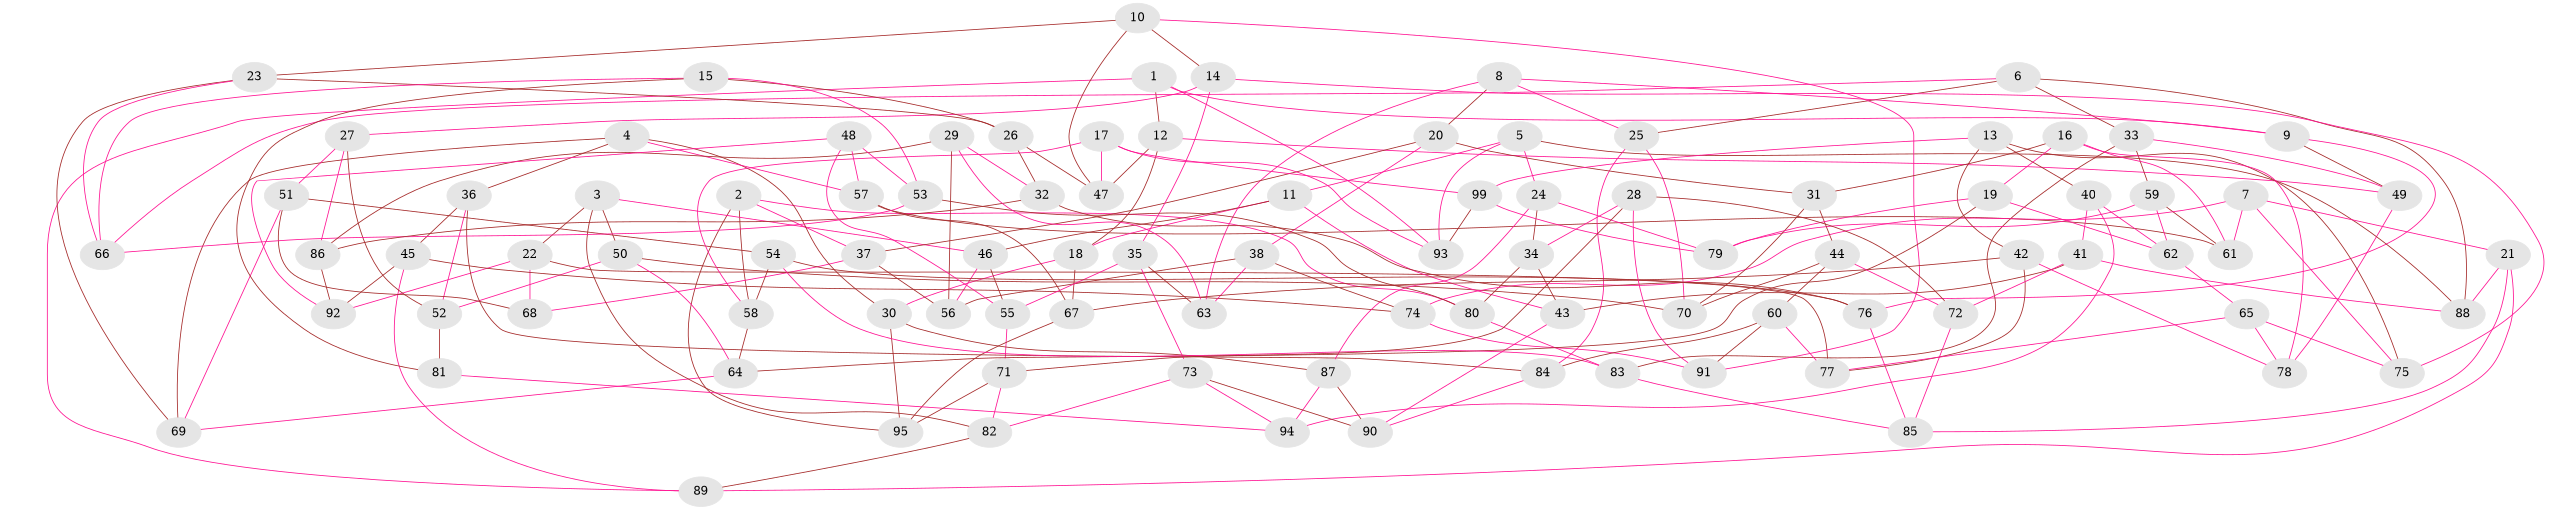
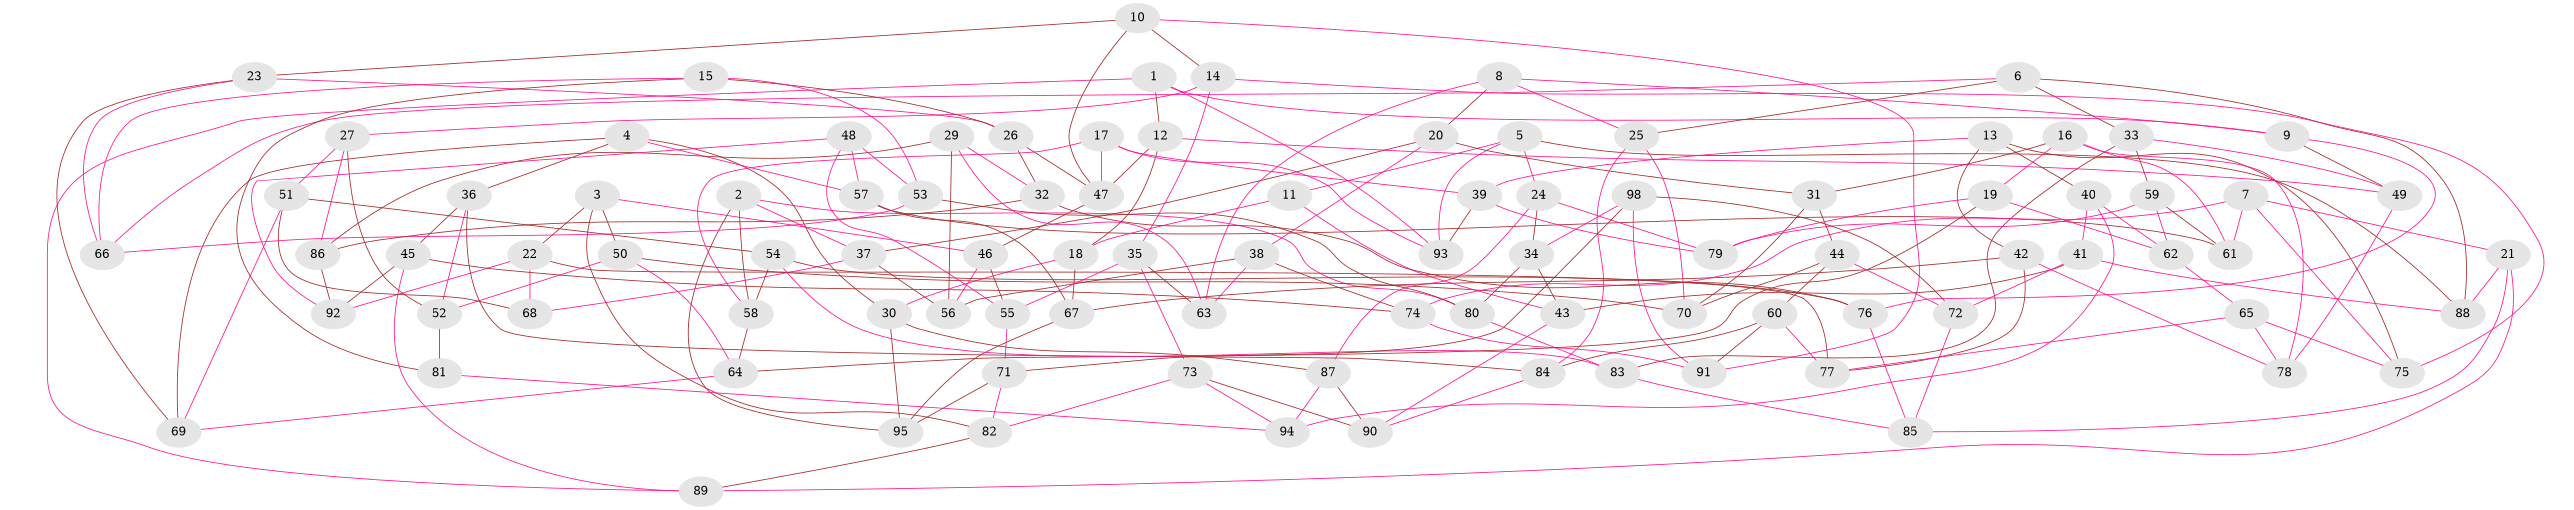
edge "23" -- "26": color brown -> deeppink
node "99": label "99" -> "39"
node "28": label "28" -> "98"
edge "11" -- "46": now "47" -- "46"
